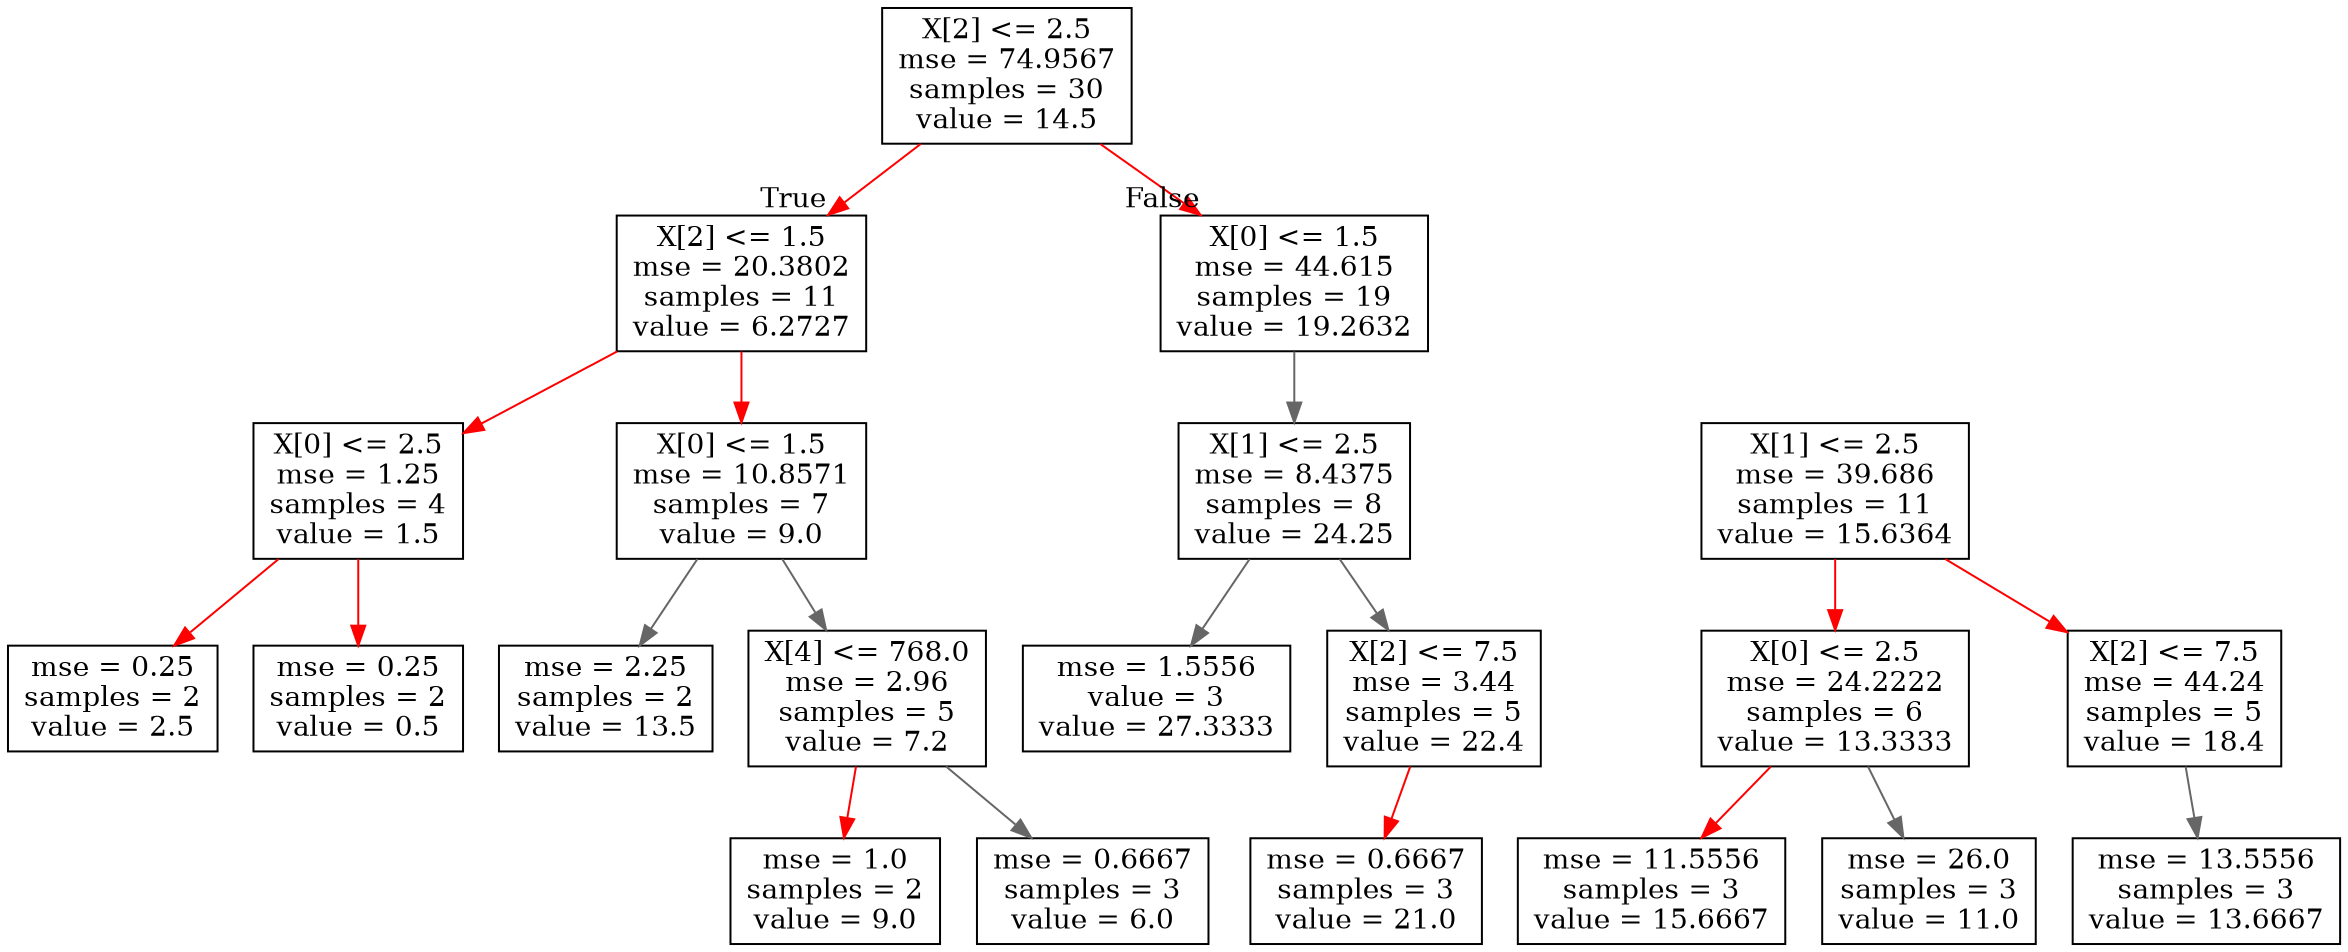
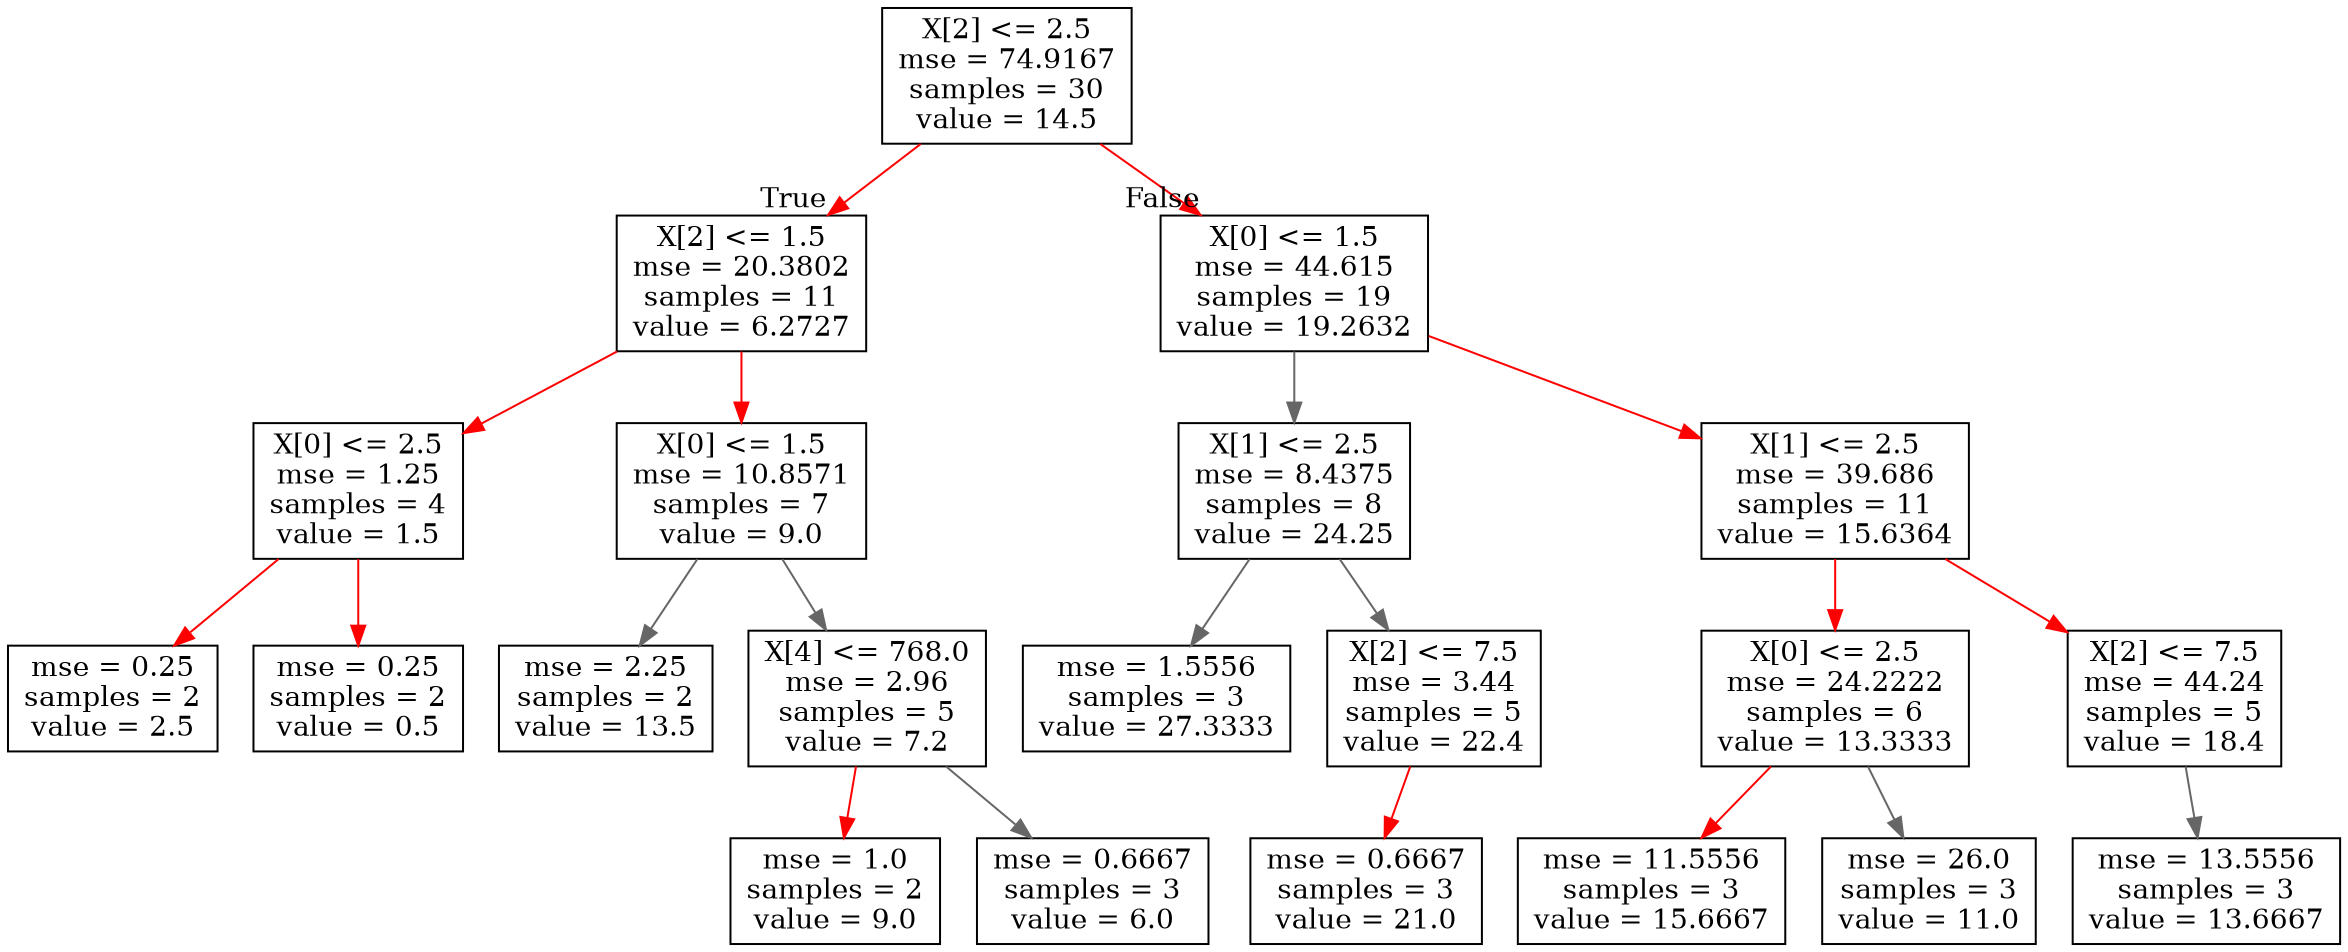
node "X[2] <= 2.5 mse = 74.9567 samples = 30 value = 14.5": label "X[2] <= 2.5 mse = 74.9567 samples = 30 value = 14.5" -> "X[2] <= 2.5 mse = 74.9167 samples = 30 value = 14.5"
edge "X[0] <= 1.5 mse = 44.615 samples = 19 value = 19.2632" -> "X[1] <= 2.5 mse = 39.686 samples = 11 value = 15.6364": added
node "mse = 1.5556 value = 3 value = 27.3333": label "mse = 1.5556 value = 3 value = 27.3333" -> "mse = 1.5556 samples = 3 value = 27.3333"
